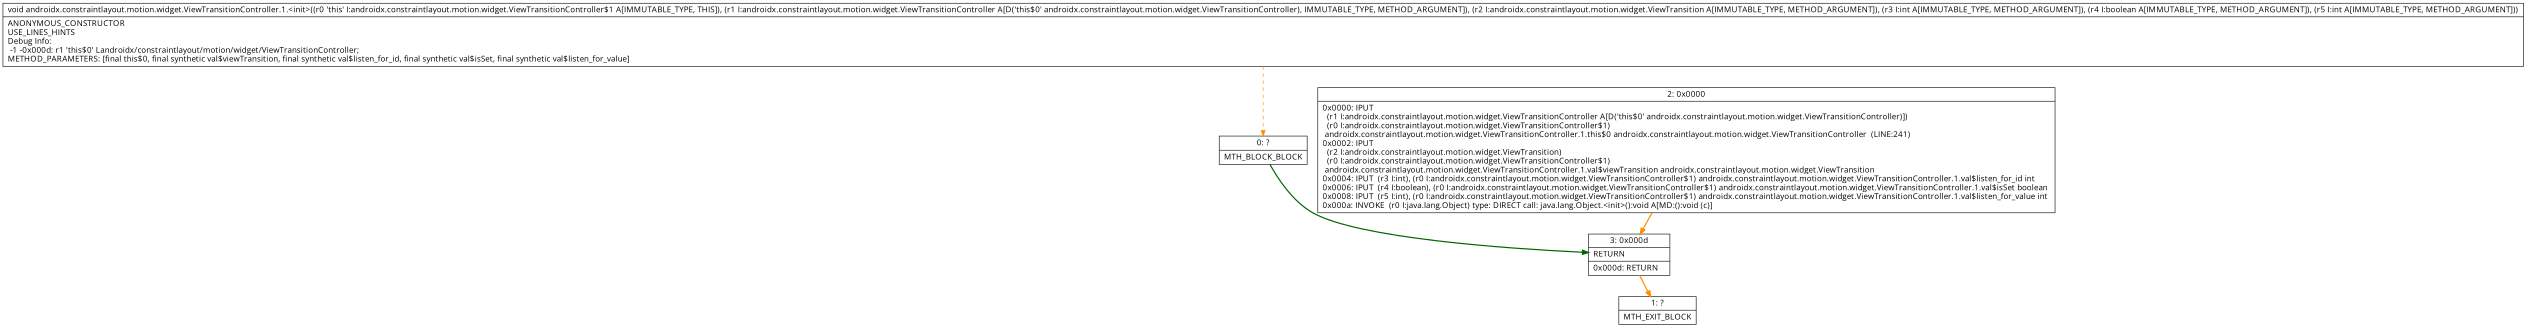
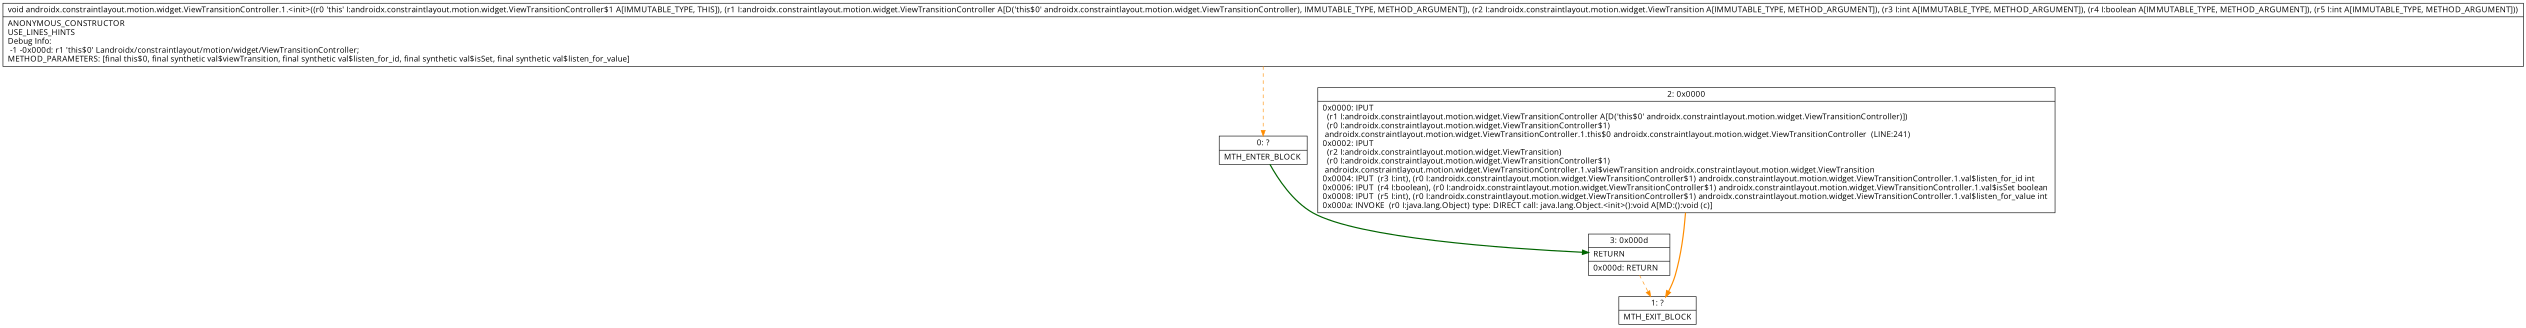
node "0: ?": text "MTH_BLOCK_BLOCK" -> "MTH_ENTER_BLOCK"
edge "2: 0x0000" -> "3: 0x000d": now "2: 0x0000" -> "1: ?"
edge "3: 0x000d" -> "1: ?": style bold -> dashed
